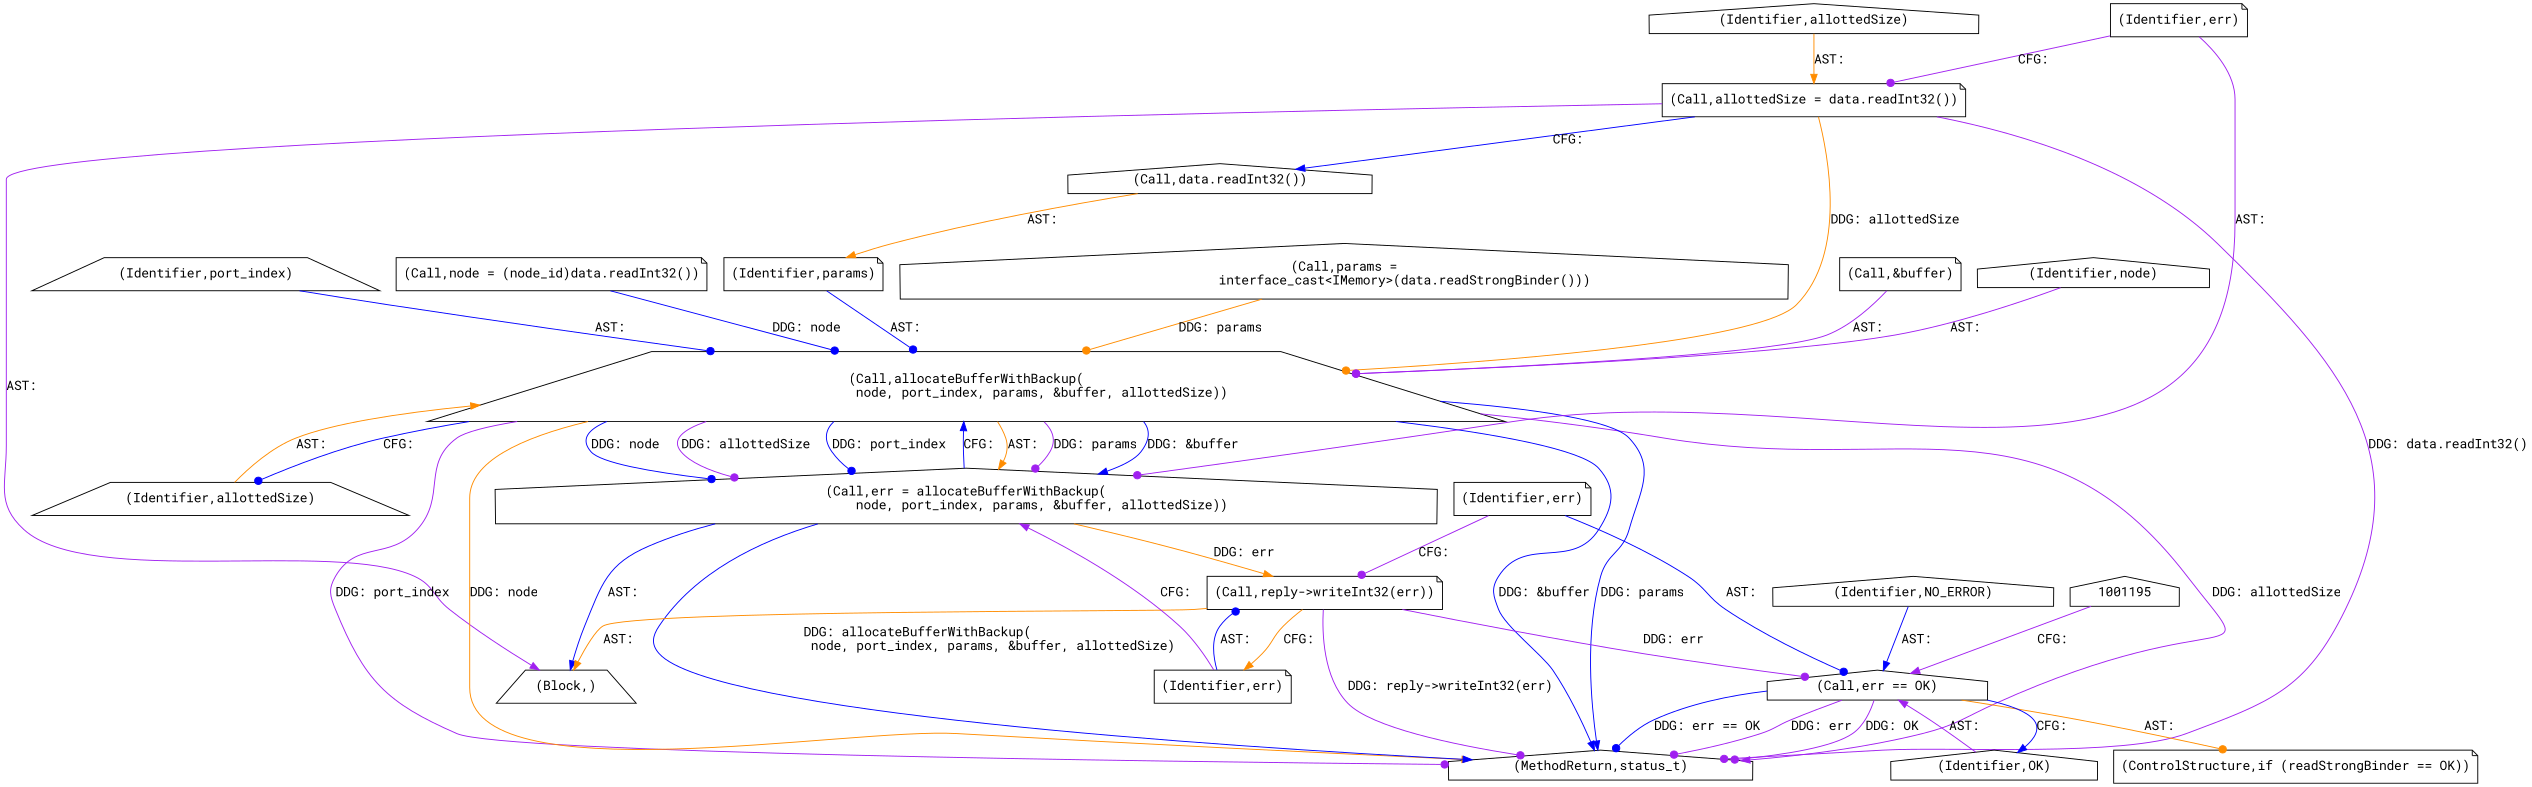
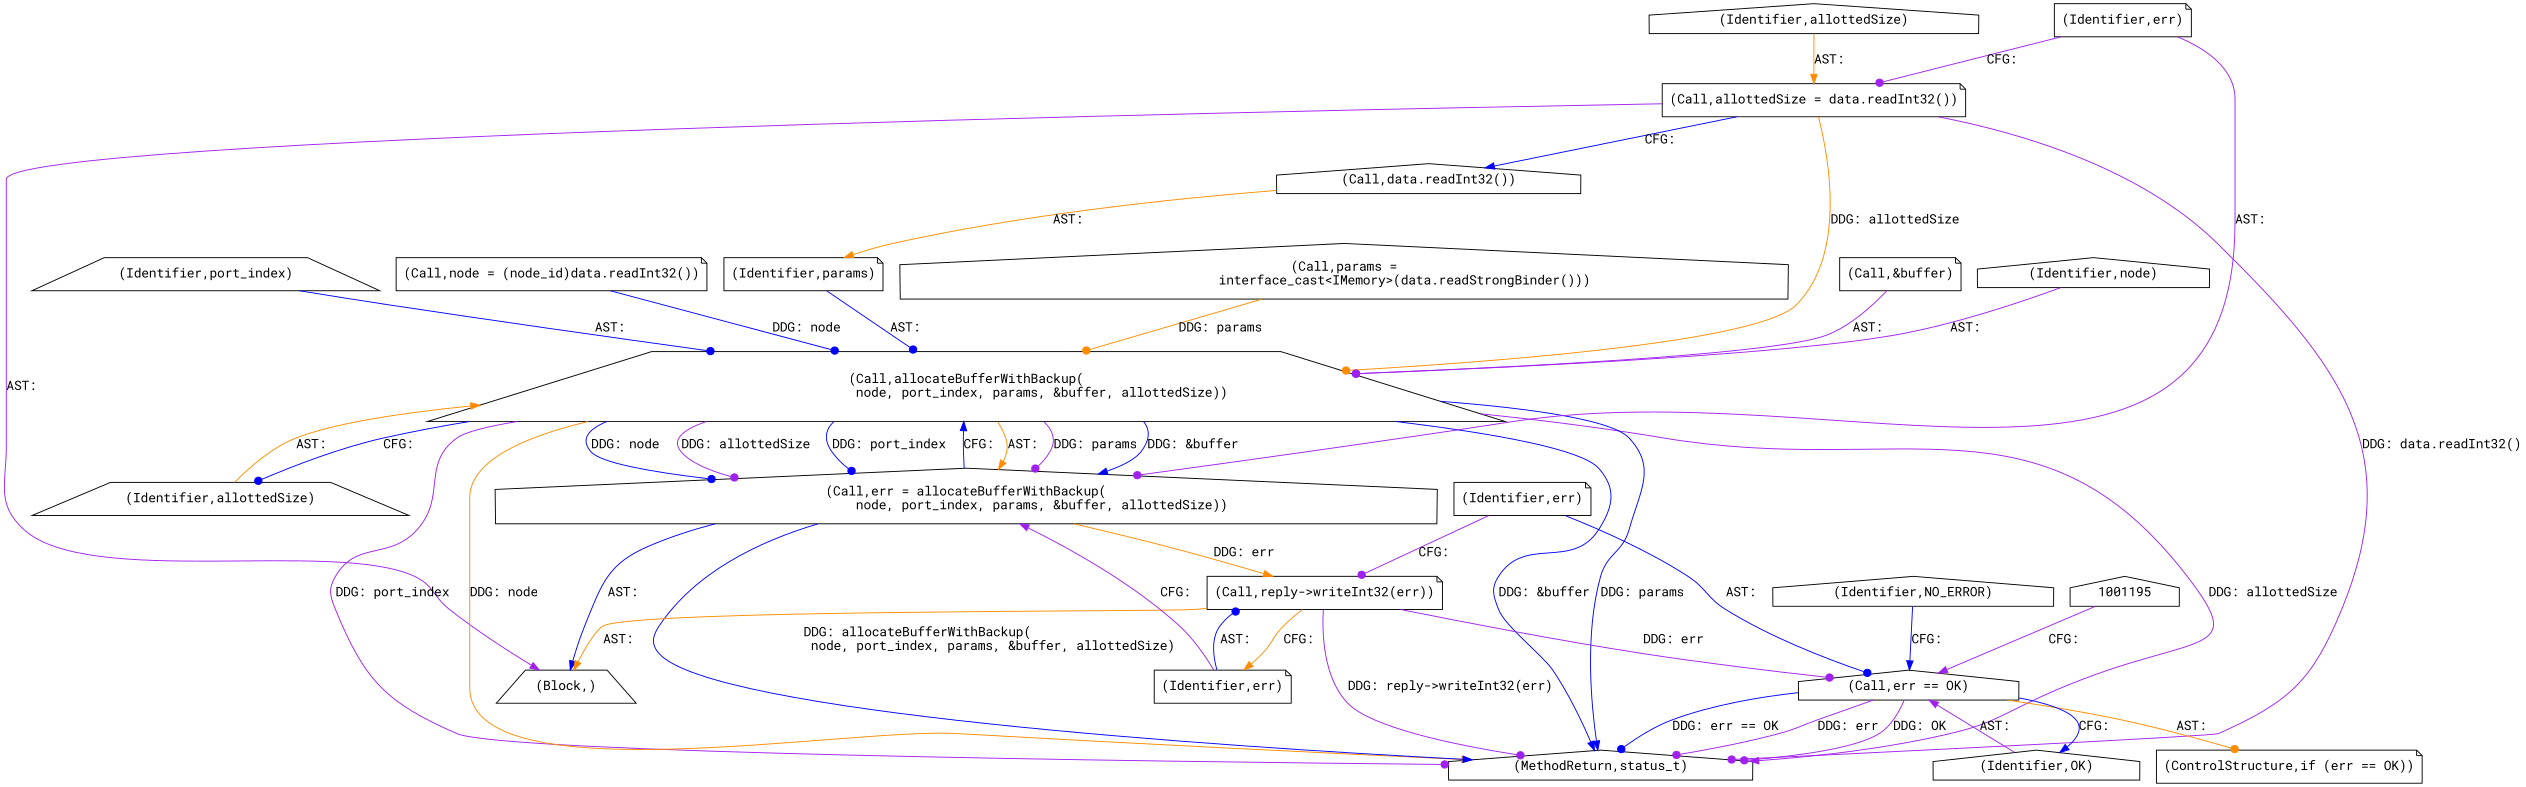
edge "(Identifier,NO_ERROR)" -> "(Call,err == OK)": label "AST: " -> "CFG: "
node "(ControlStructure,if (readStrongBinder == OK))": label "(ControlStructure,if (readStrongBinder == OK))" -> "(ControlStructure,if (err == OK))"
